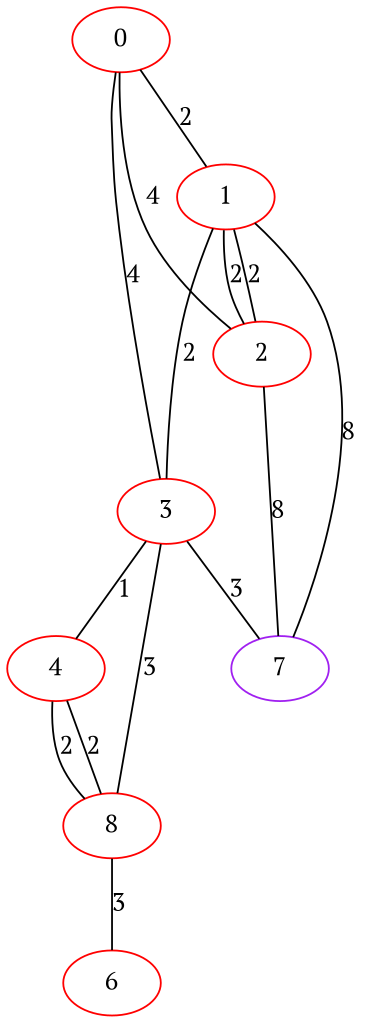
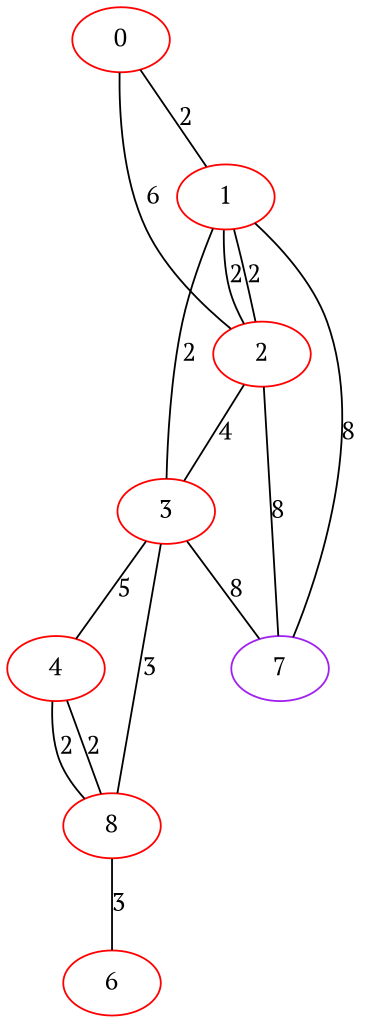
edge "0" -- "2": label "4" -> "6"
edge "0" -- "3": now "2" -- "3"
edge "3" -- "4": label "1" -> "5"
edge "3" -- "7": label "3" -> "8"
